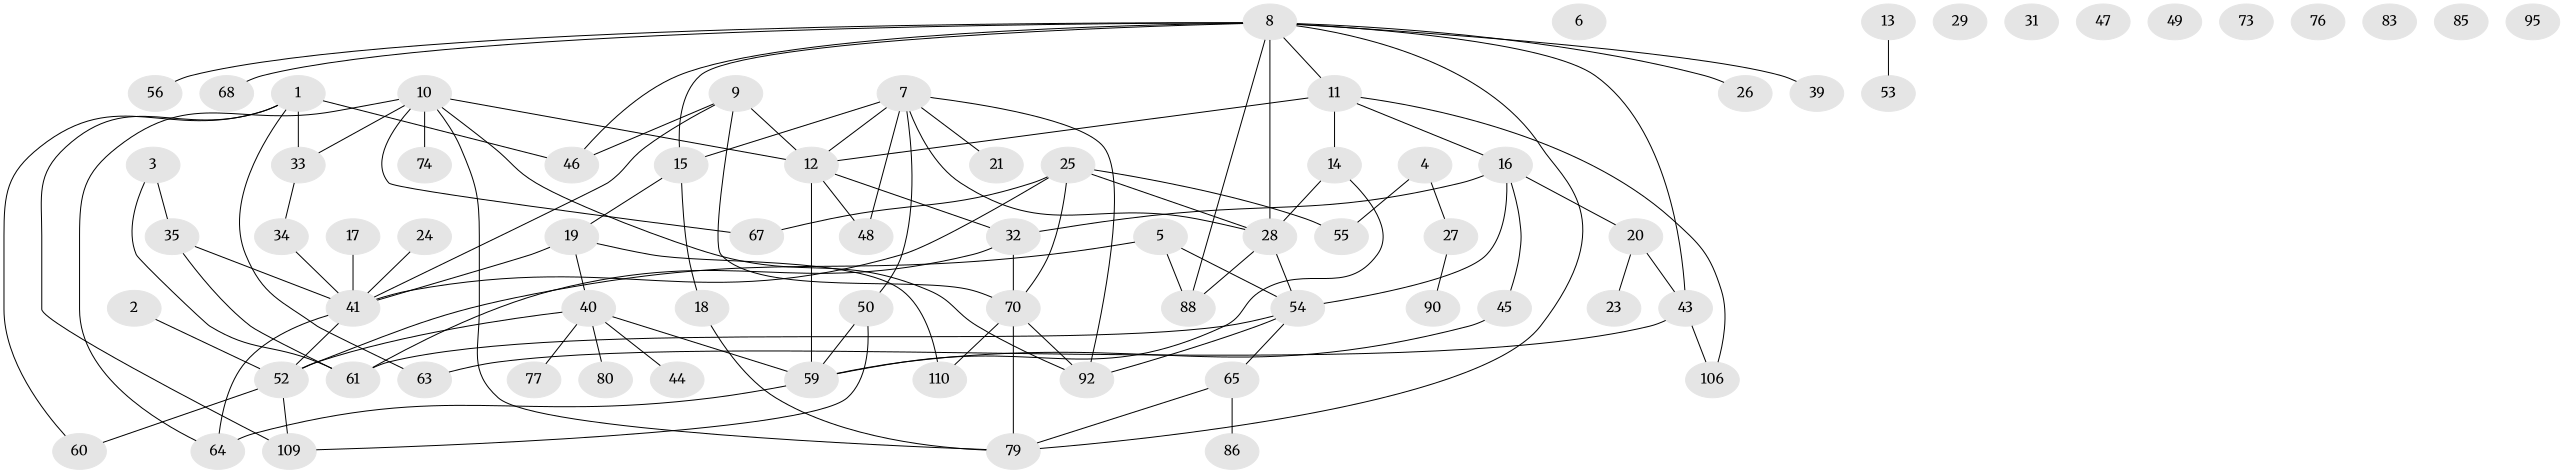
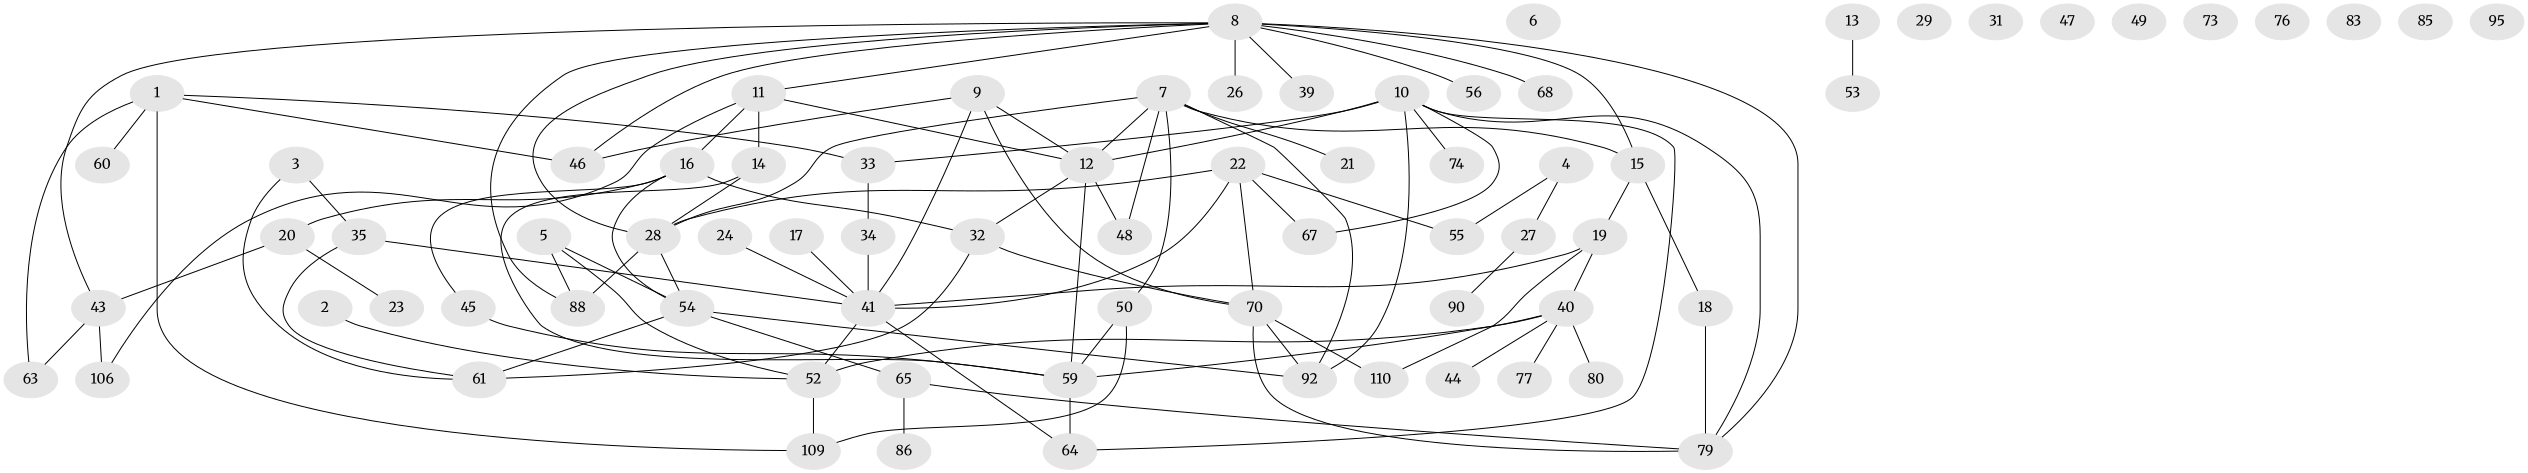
node "25": label "25" -> "22"
edge "52" -- "60": removed
